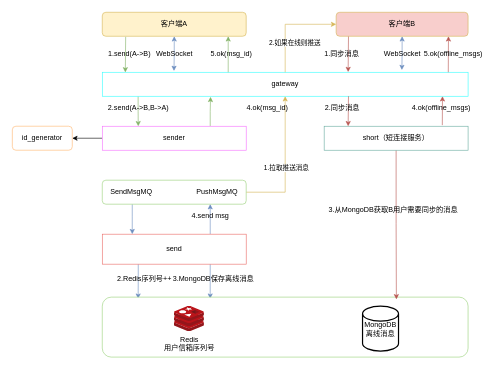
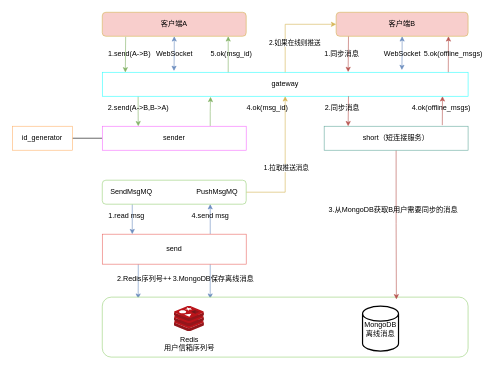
node "客户端A": fillcolor #fff2cc -> #f8cecc
node "id_generator": shape rounded rectangle -> rectangle
edge "sender" -> "id_generator": arrowhead classic -> none
node "1.read msg": added
